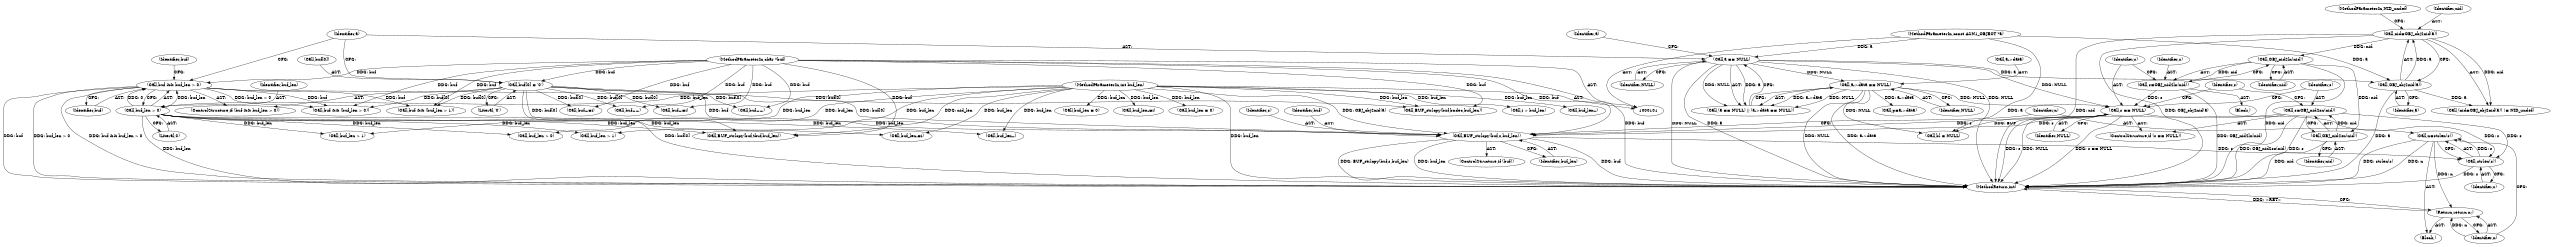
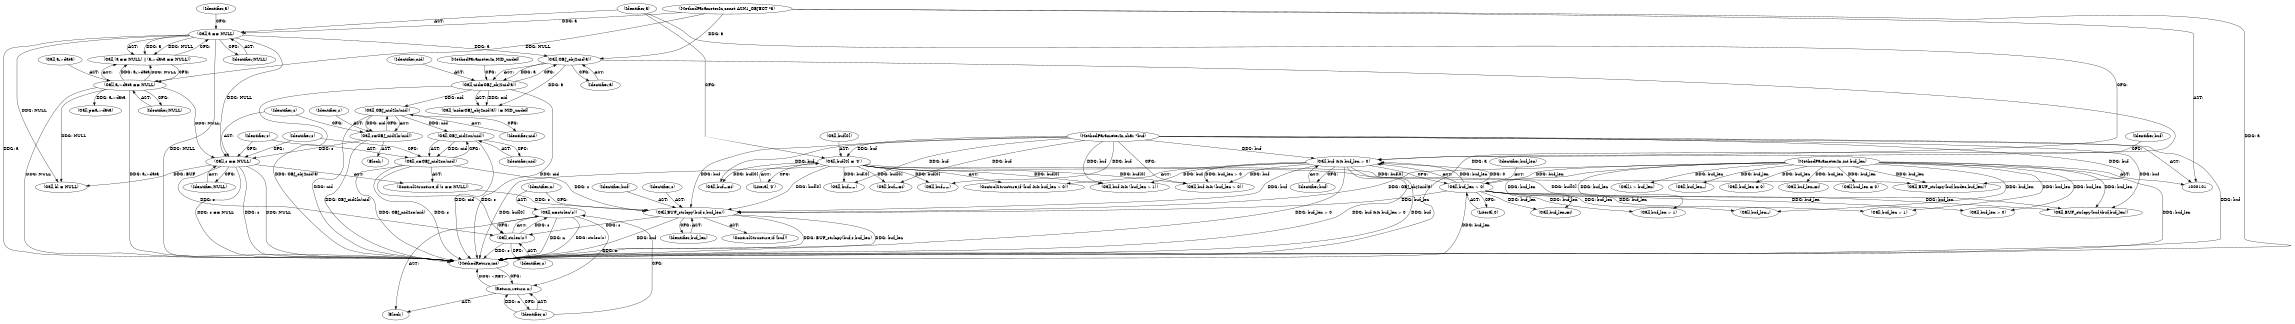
edge "(Call,a == NULL)" -> "(Call,a->data == NULL)": now "(MethodParameterIn,const ASN1_OBJECT *a)" -> "(Call,a->data == NULL)"
edge "(MethodParameterIn,char *buf)" -> "(Call,buf && (buf_len > 0))": label "DDG: buf" -> "CFG: "
edge "(MethodParameterIn,int buf_len)" -> "(Call,BUF_strlcpy(buf,tbuf,buf_len))": label "DDG: nid_len" -> "DDG: buf_len"
edge "(Call,s == NULL)" -> "(Call,BUF_strlcpy(buf,s,buf_len))": now "(ControlStructure,if (s == NULL))" -> "(Call,BUF_strlcpy(buf,s,buf_len))"
